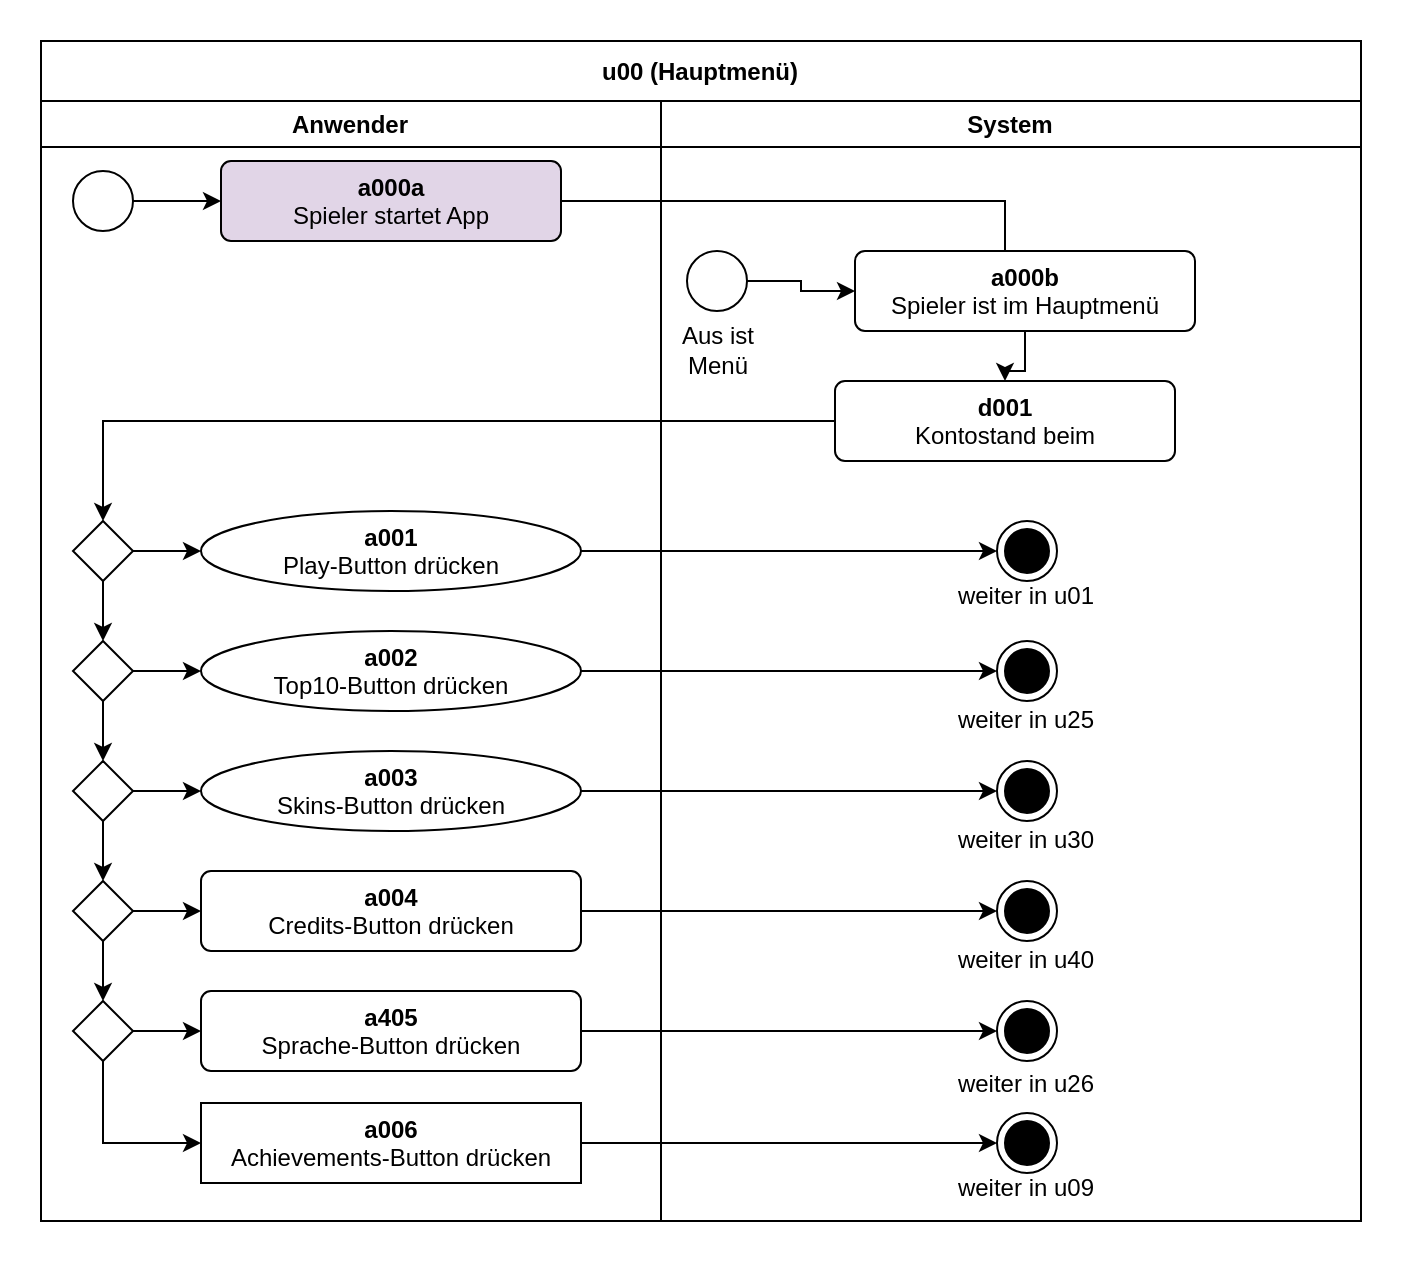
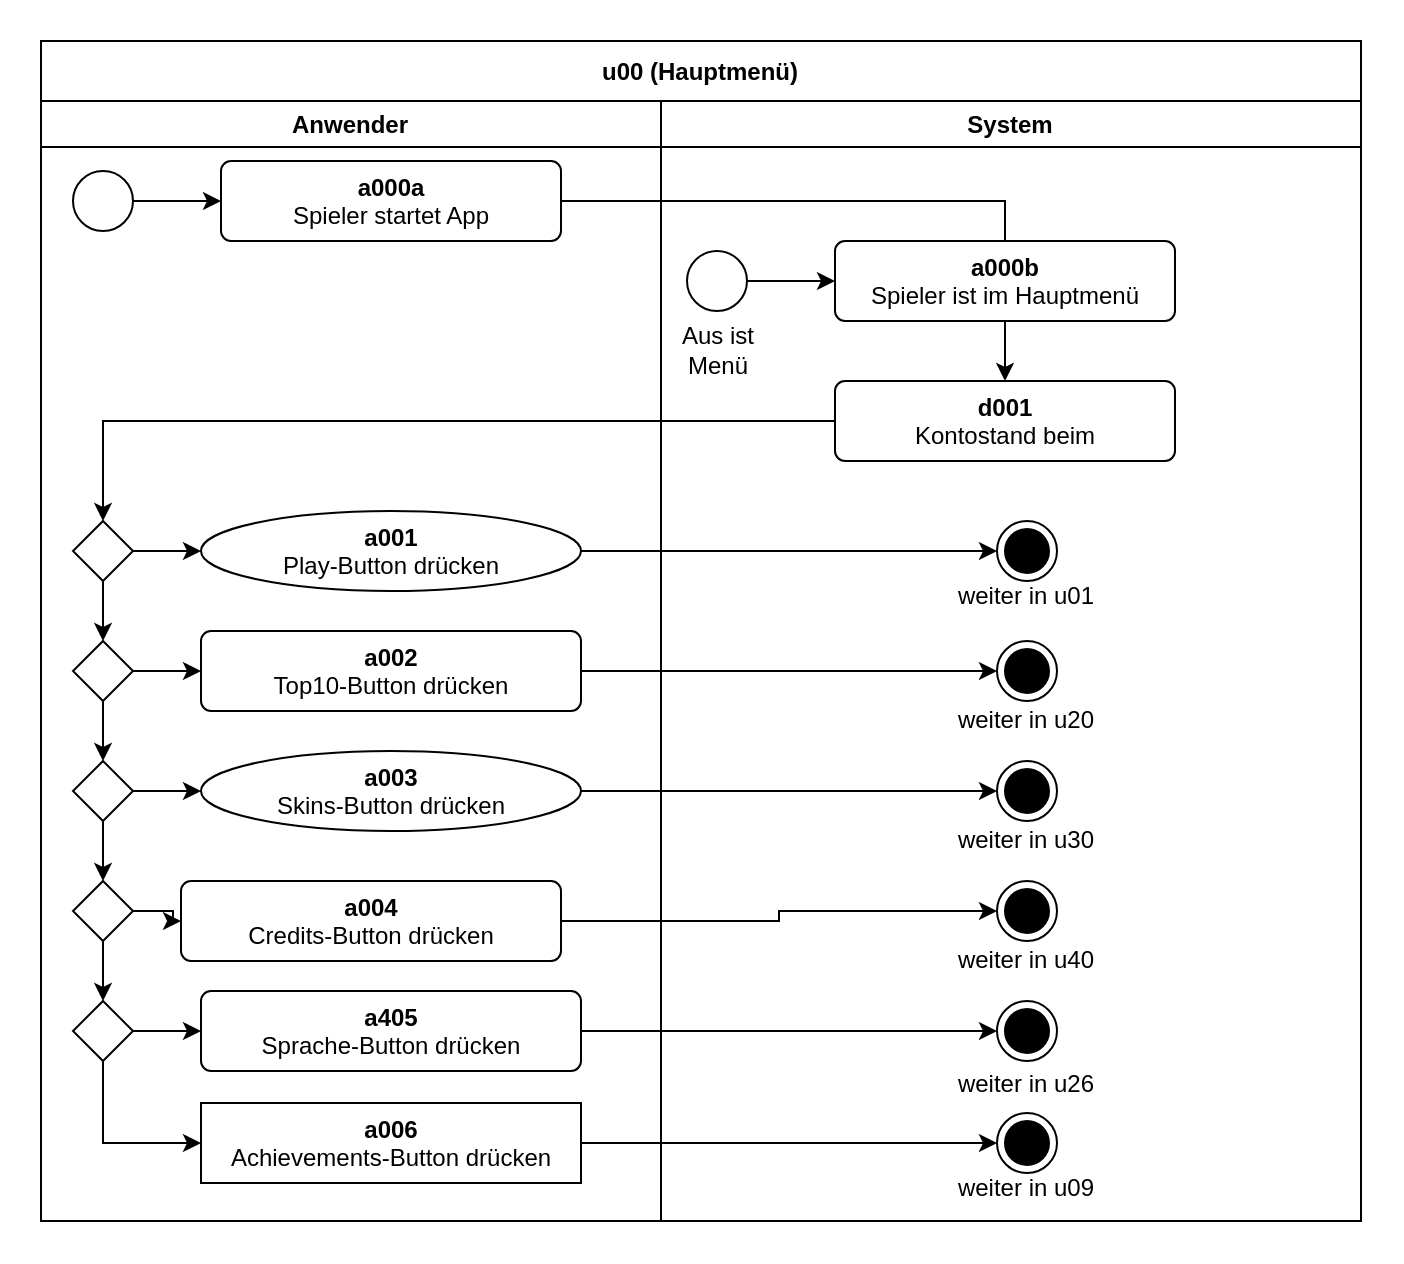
node "a000a Spieler startet App": fillcolor #e1d5e7 -> #ffffff
node "a000b Spieler ist im Hauptmenü": moved (1025, 291) -> (1005, 281)
node "a002 Top10-Button drücken": shape ellipse -> rounded rectangle
node "weiter in u25": label "weiter in u25" -> "weiter in u20"
node "a004 Credits-Button drücken": moved (391, 911) -> (371, 921)
